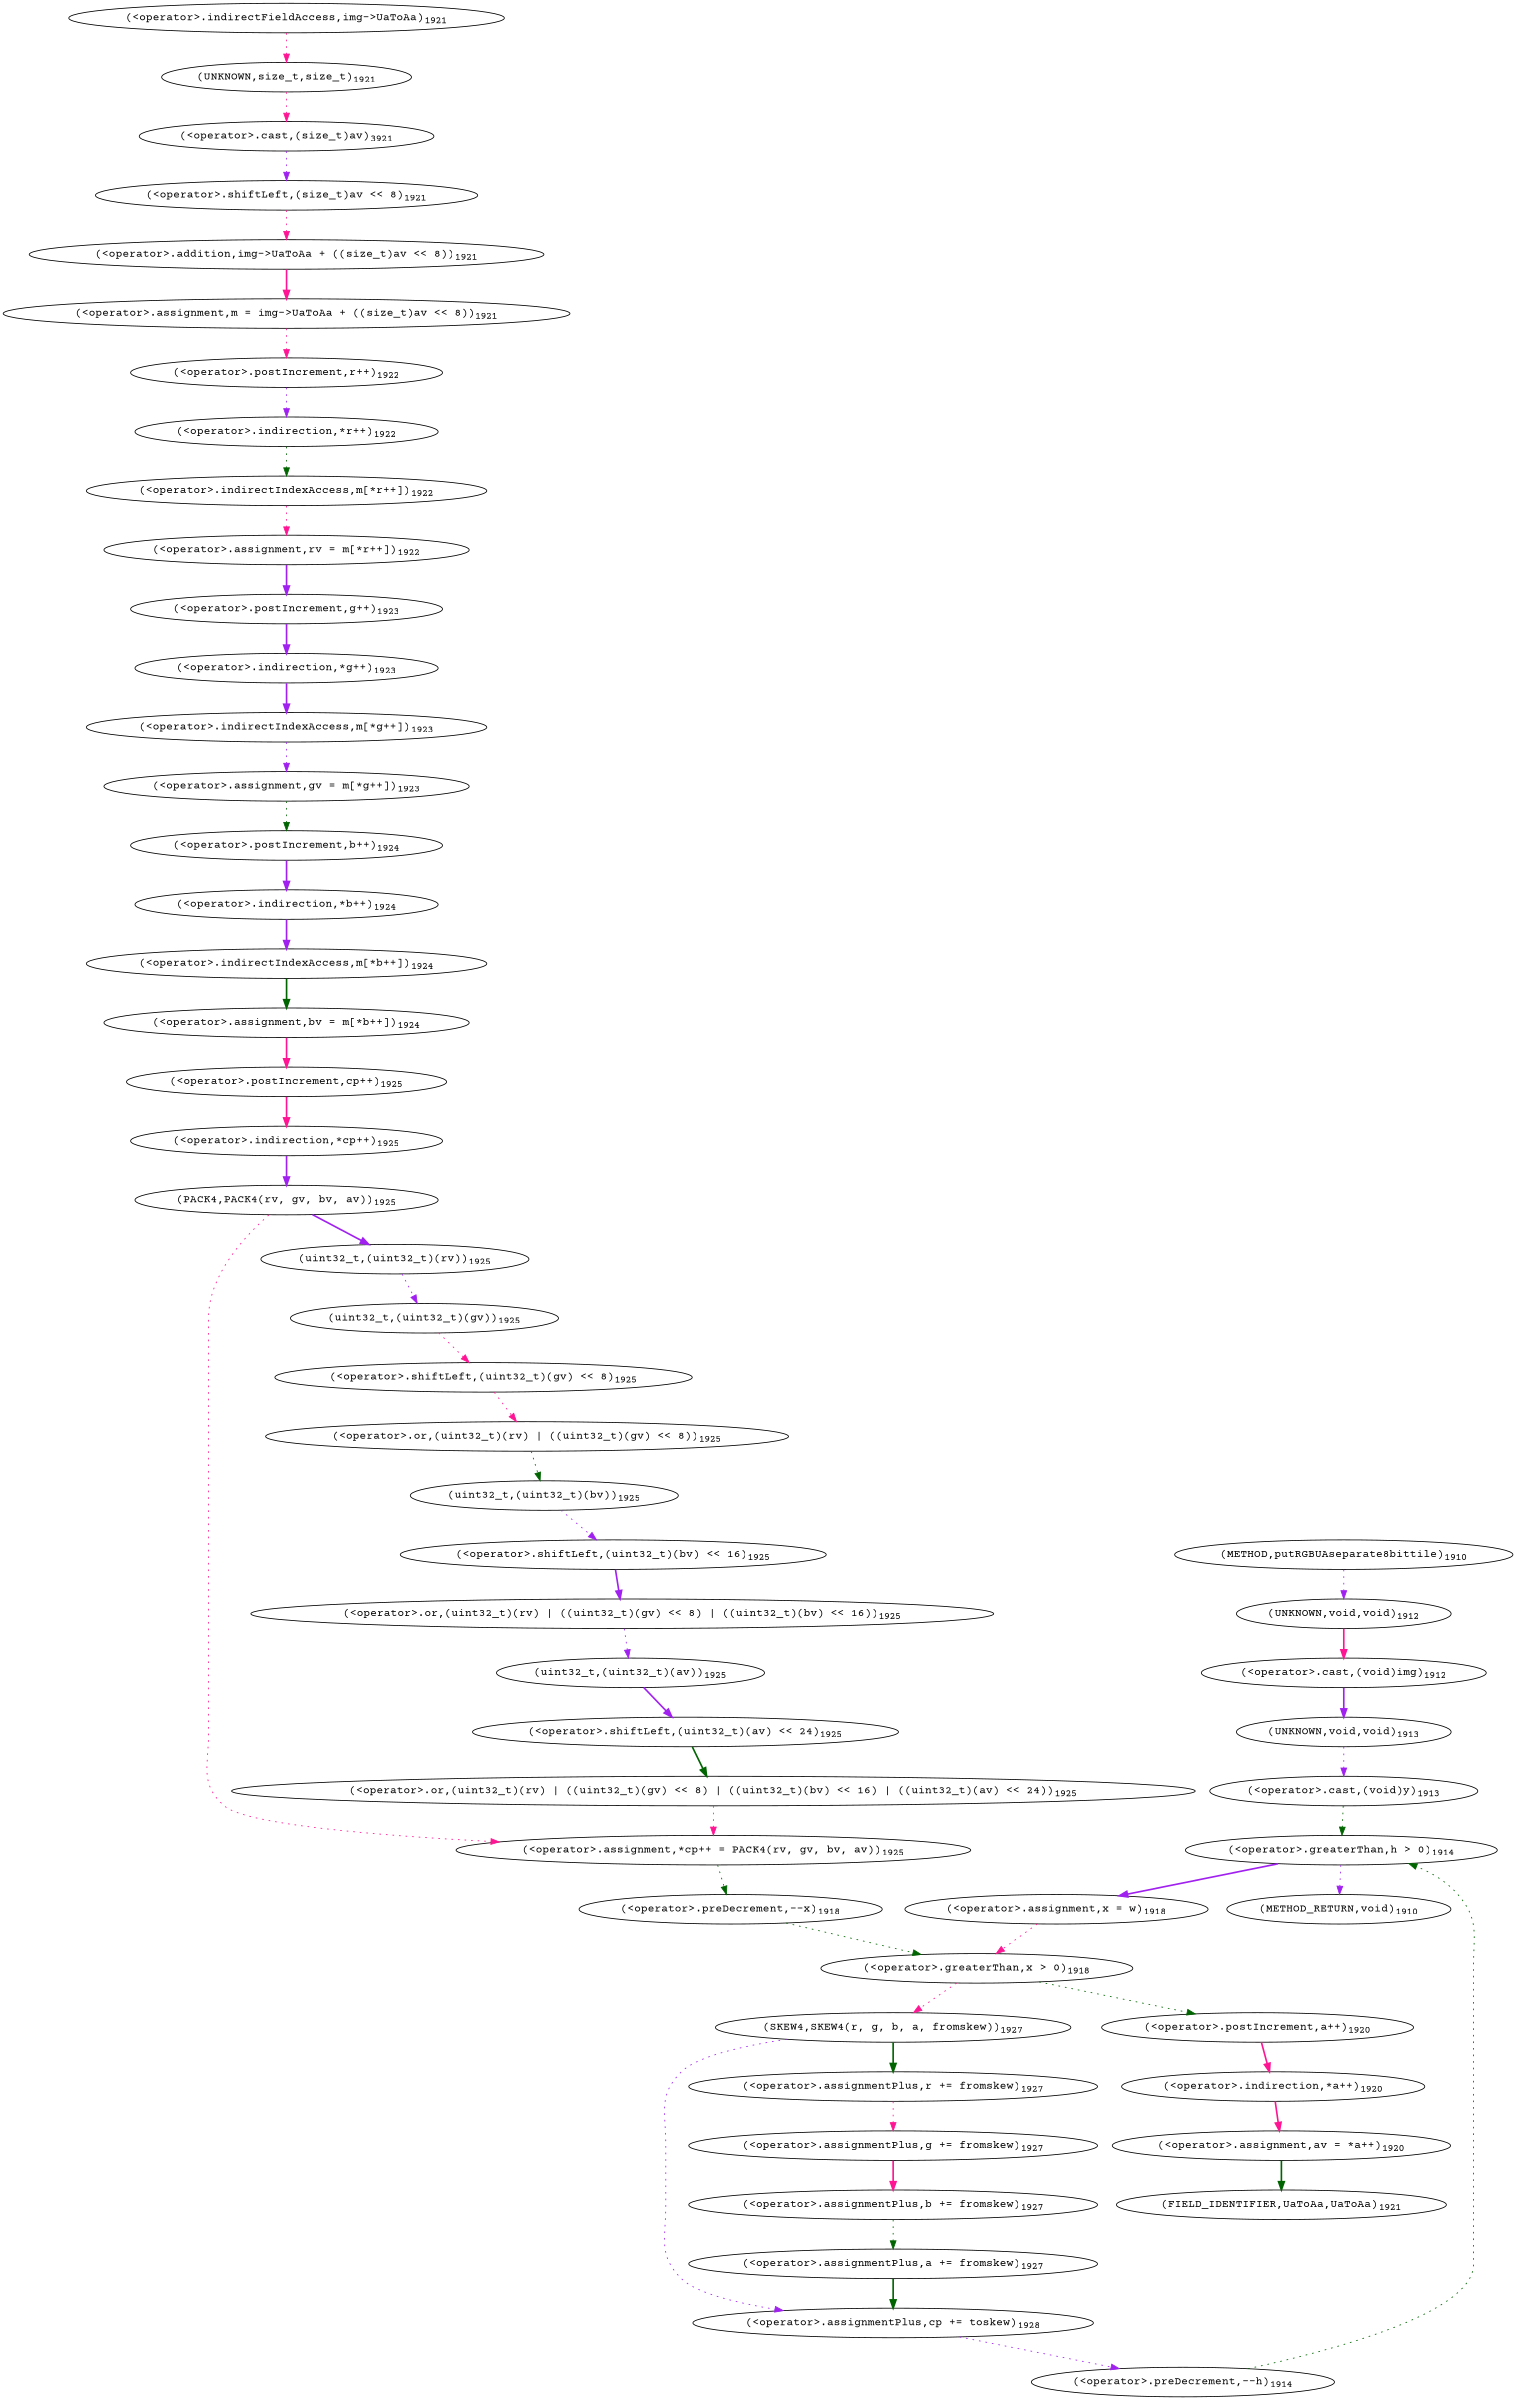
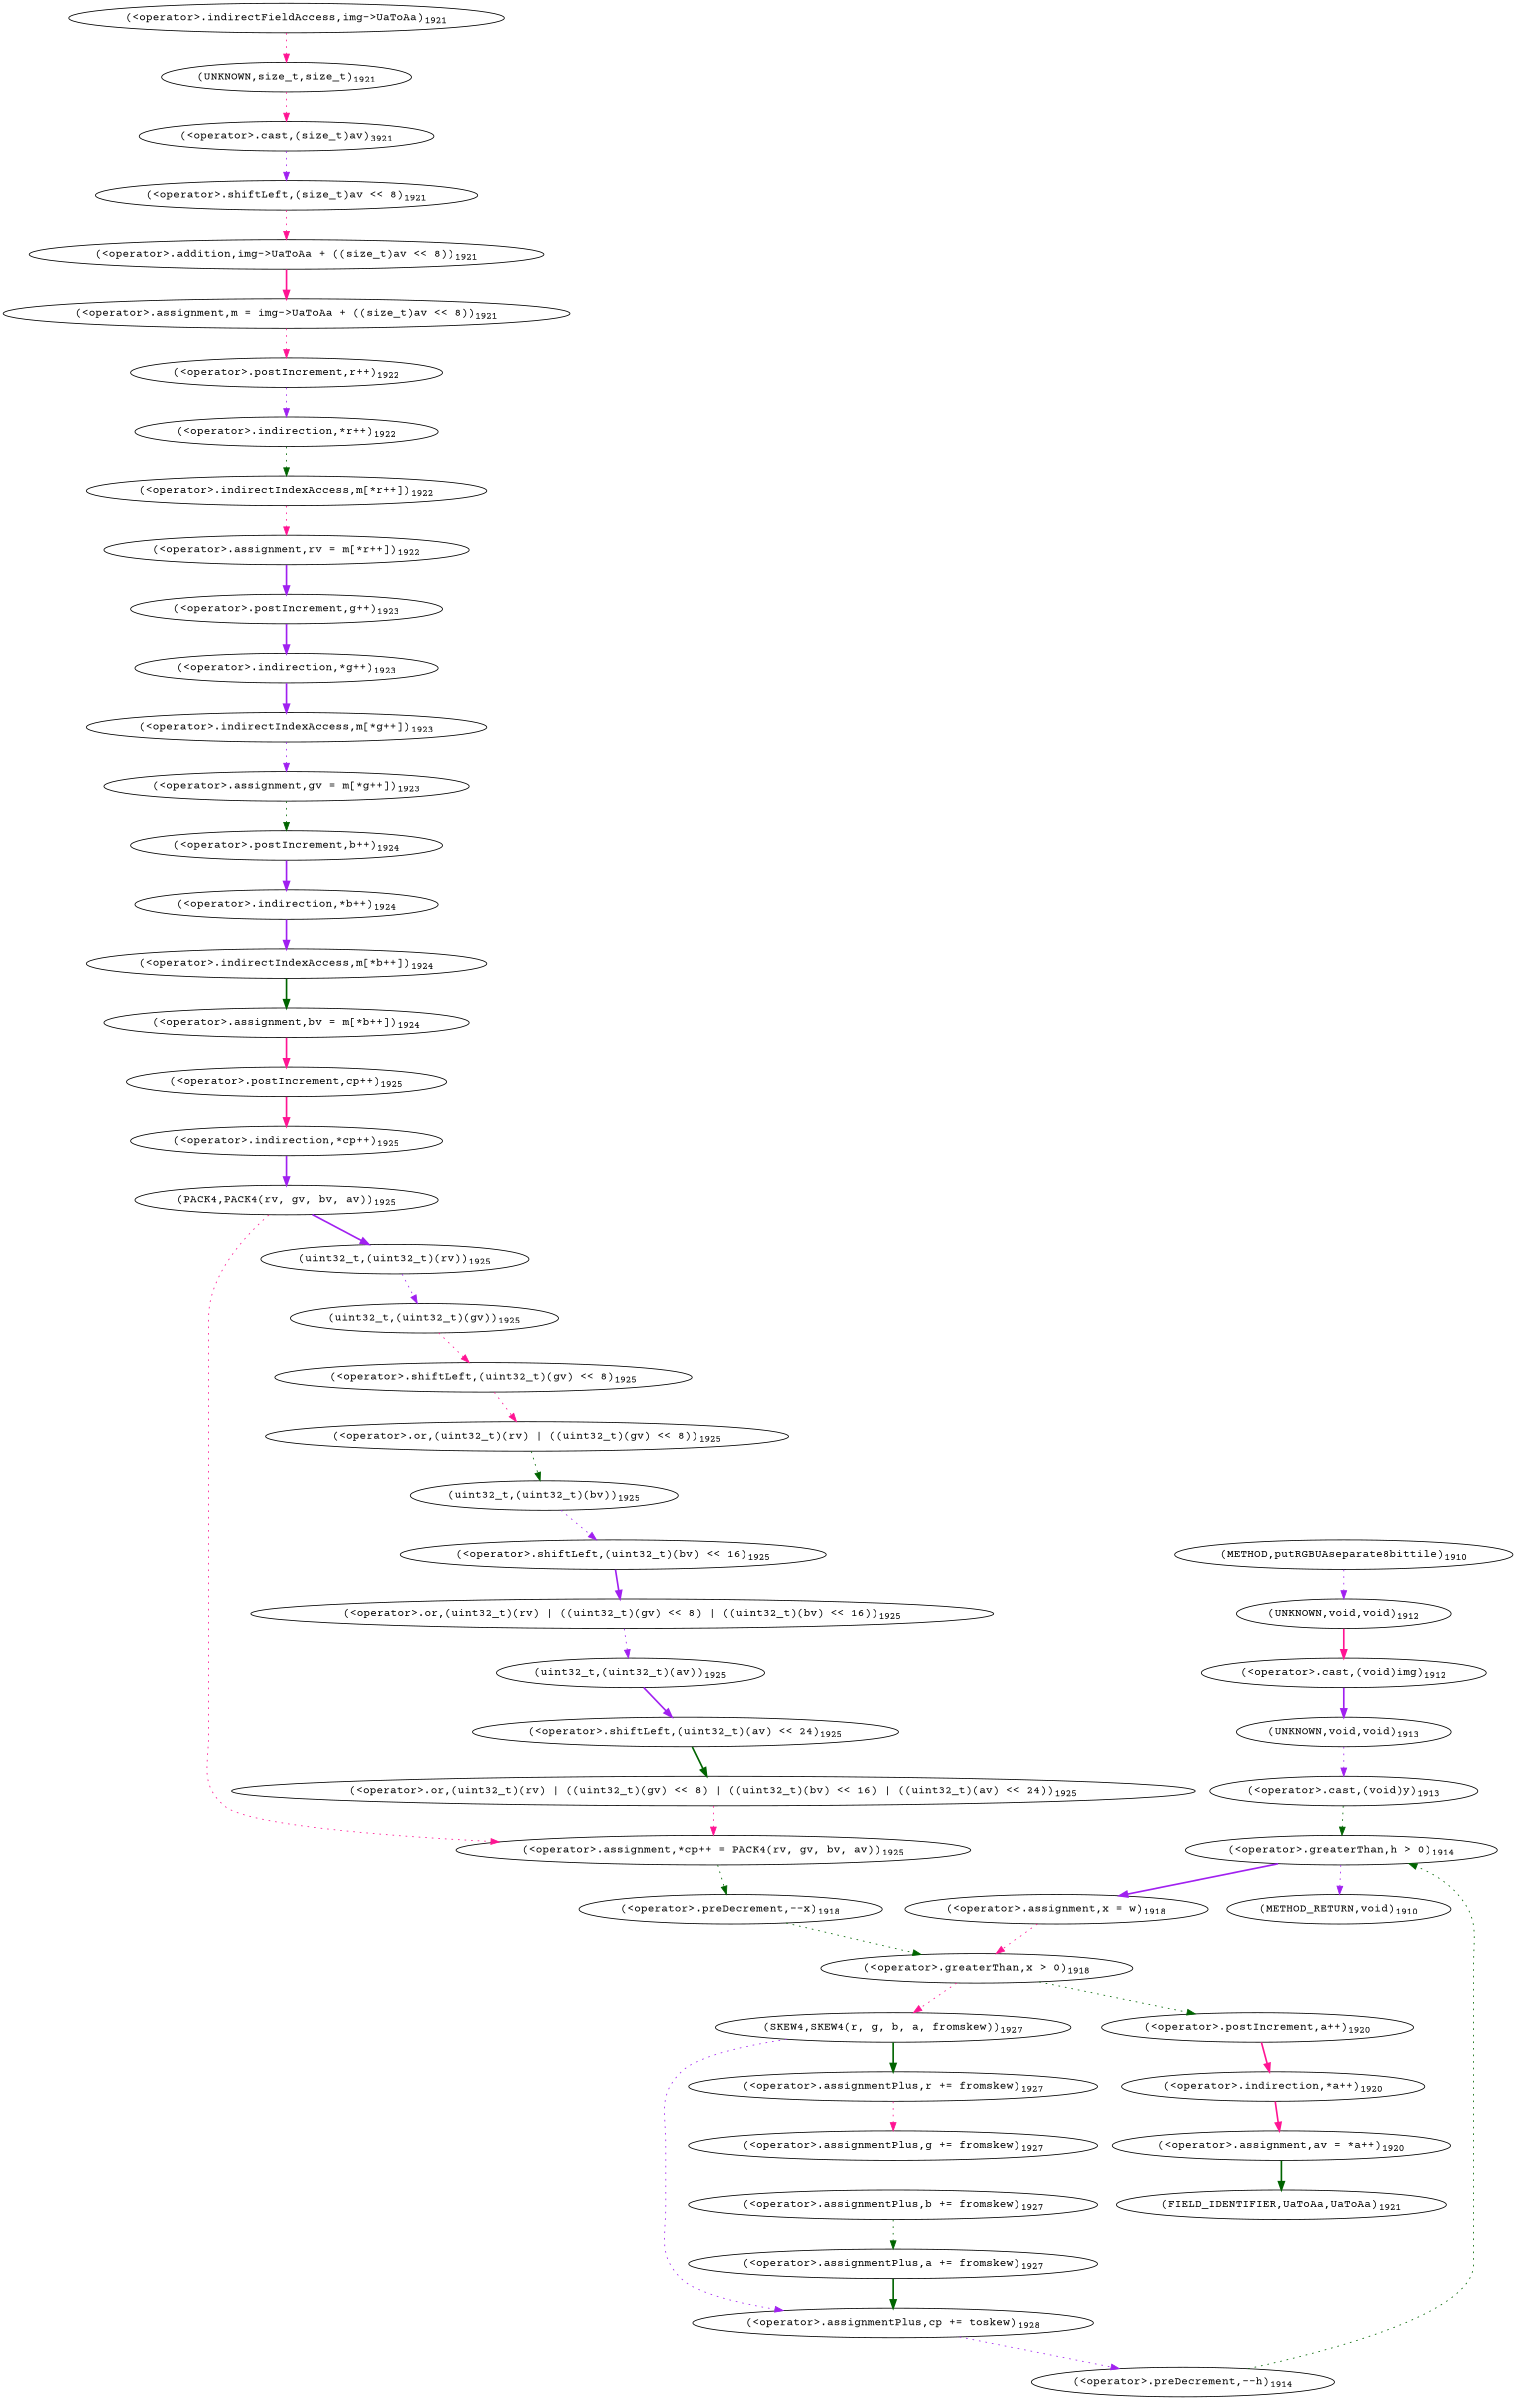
edge "(<operator>.assignmentPlus,g += fromskew)" -> "(<operator>.assignmentPlus,b += fromskew)": removed
